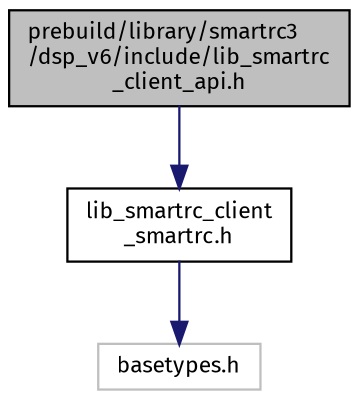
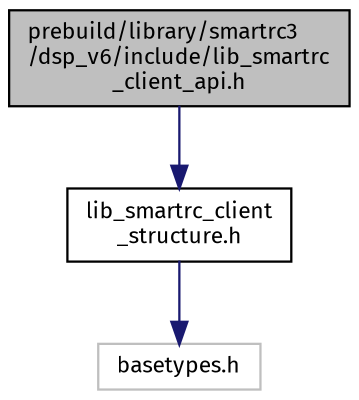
node "lib_smartrc_client _smartrc.h": label "lib_smartrc_client _smartrc.h" -> "lib_smartrc_client _structure.h"
